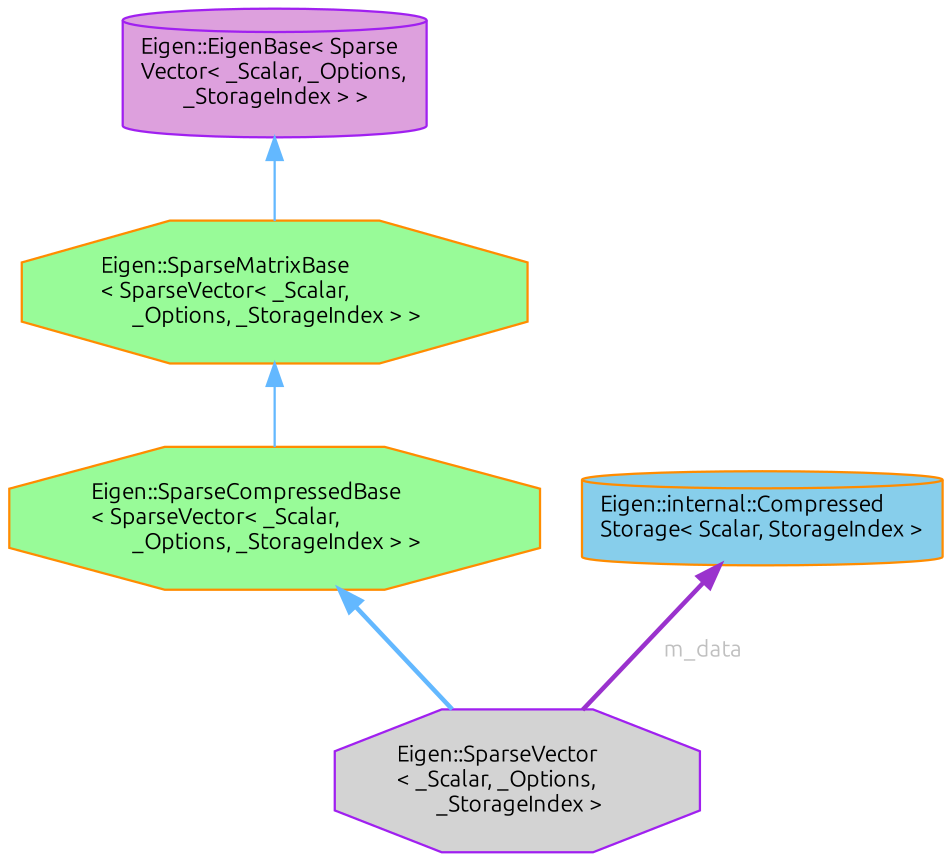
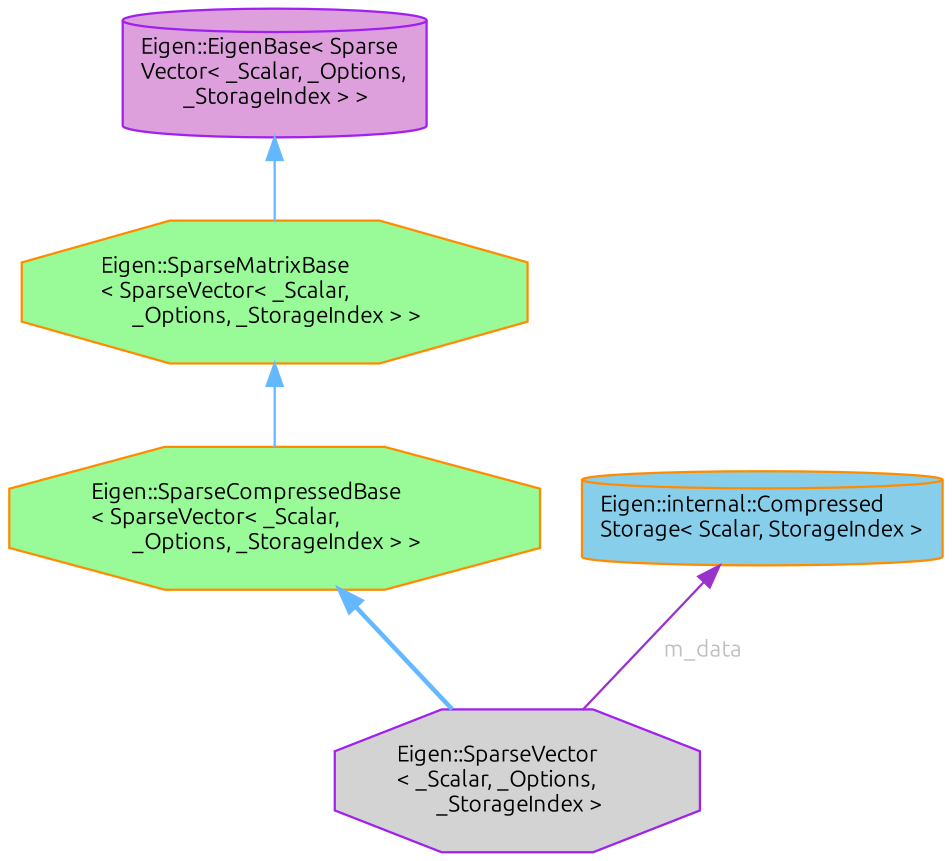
edge "Eigen::SparseVector < _Scalar, _Options, _StorageIndex >" -> "Eigen::internal::Compressed Storage< Scalar, StorageIndex >": style bold -> solid
